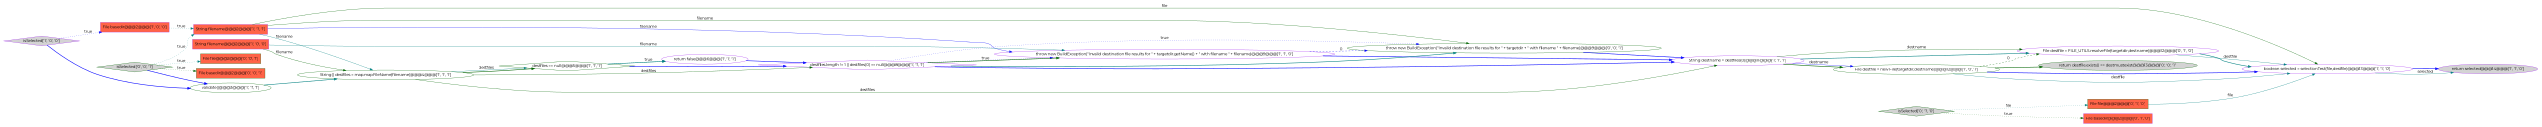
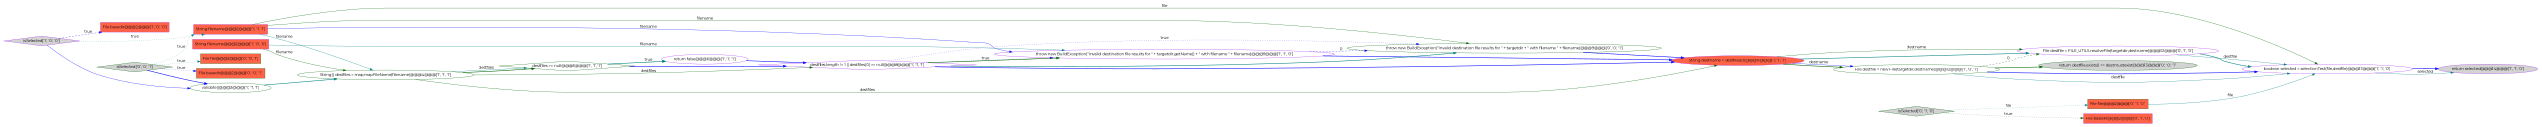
edge "File basedir@@@2@@@['1', '0', '0']" -> "String filename@@@2@@@['1', '1', '1']": now "isSelected['1', '0', '0']" -> "String filename@@@2@@@['1', '1', '1']"
edge "isSelected['1', '0', '0']" -> "File basedir@@@2@@@['1', '0', '0']": style dotted -> dashed
node "String destname = destfiles(0(@@@11@@@['1', '1', '1']": fillcolor white -> tomato
edge "isSelected['0', '0', '1']" -> "File basedir@@@2@@@['0', '0', '1']": color darkgreen -> blue
edge "isSelected['1', '0', '0']" -> "validate()@@@3@@@['1', '1', '1']": style bold -> solid
